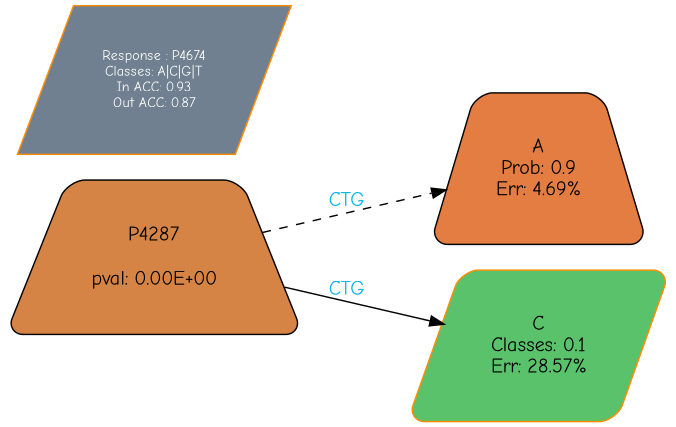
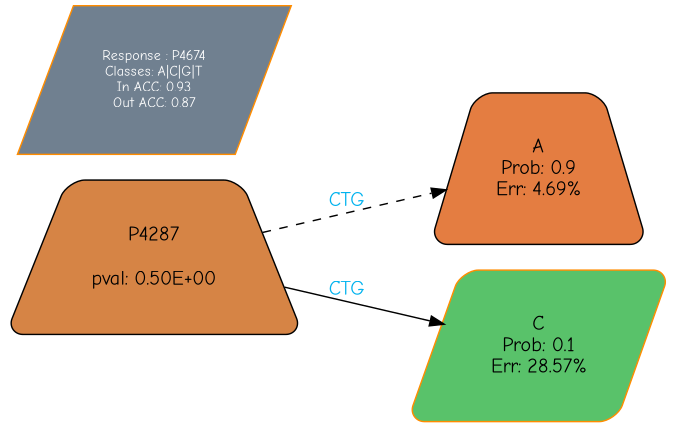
node "P4287 pval: 0.00E+00": label "P4287 pval: 0.00E+00" -> "P4287 pval: 0.50E+00"
node "C Classes: 0.1 Err: 28.57%": label "C Classes: 0.1 Err: 28.57%" -> "C Prob: 0.1 Err: 28.57%"
